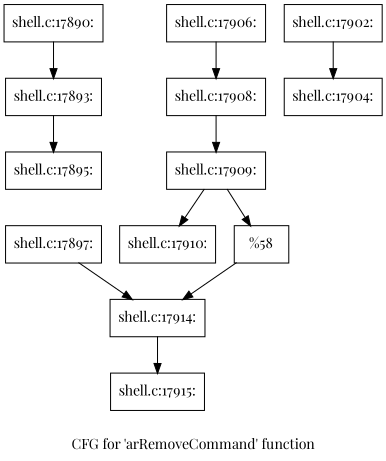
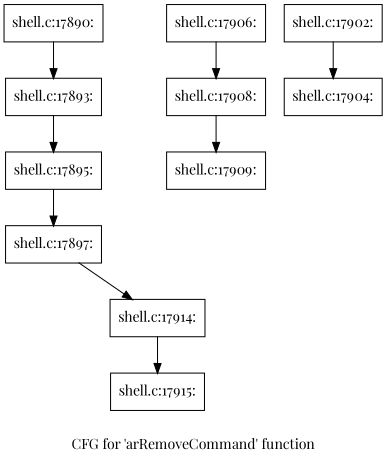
edge "shell.c:17895:" -> "shell.c:17897:": added
node "shell.c:17910:": removed
node "%58": removed
